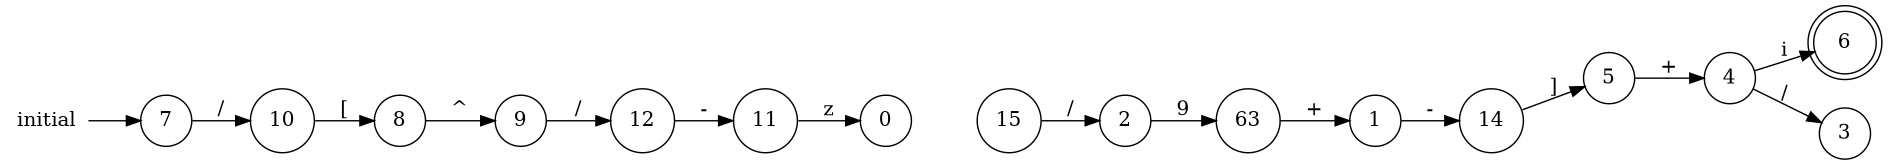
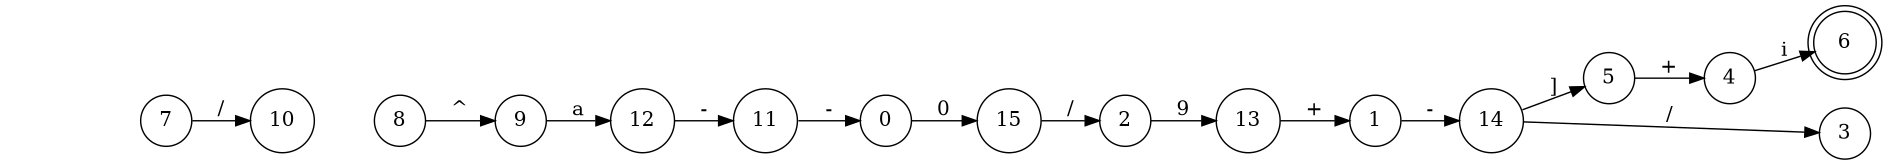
edge "4" -> "3": now "14" -> "3"
edge "9" -> "12": label "/" -> "a"
edge "11" -> "0": label "z" -> "-"
node "initial": removed
edge "10" -> "8": removed, label "["
edge "0" -> "15": added, label "0"
node "63": label "63" -> "13"
